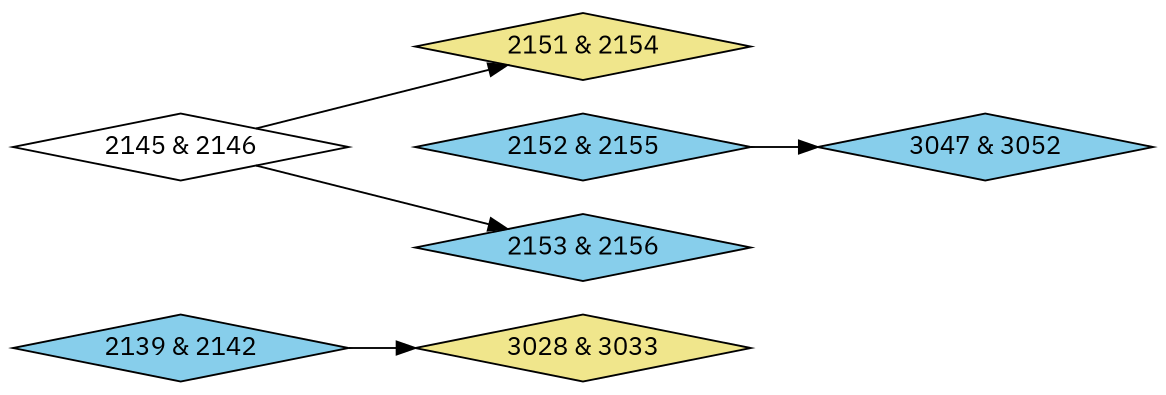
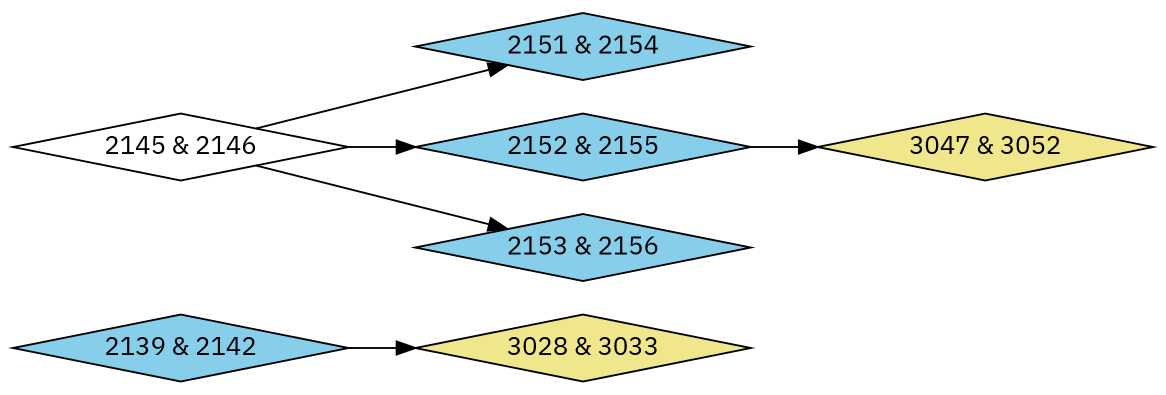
node "2151 & 2154": fillcolor khaki -> skyblue
edge "2145 & 2146" -> "2152 & 2155": added
node "3047 & 3052": fillcolor skyblue -> khaki
